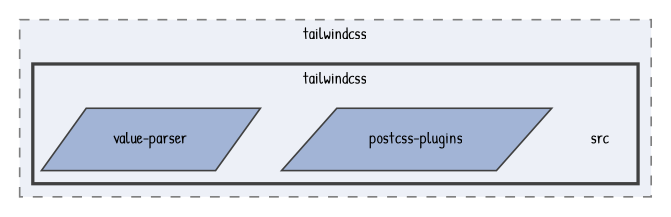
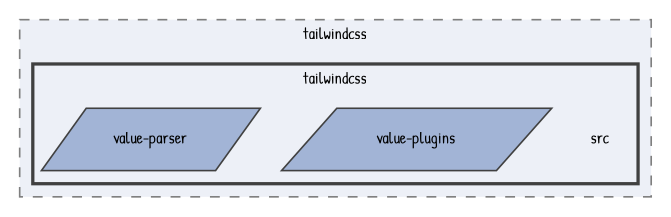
node "postcss-plugins": label "postcss-plugins" -> "value-plugins"
